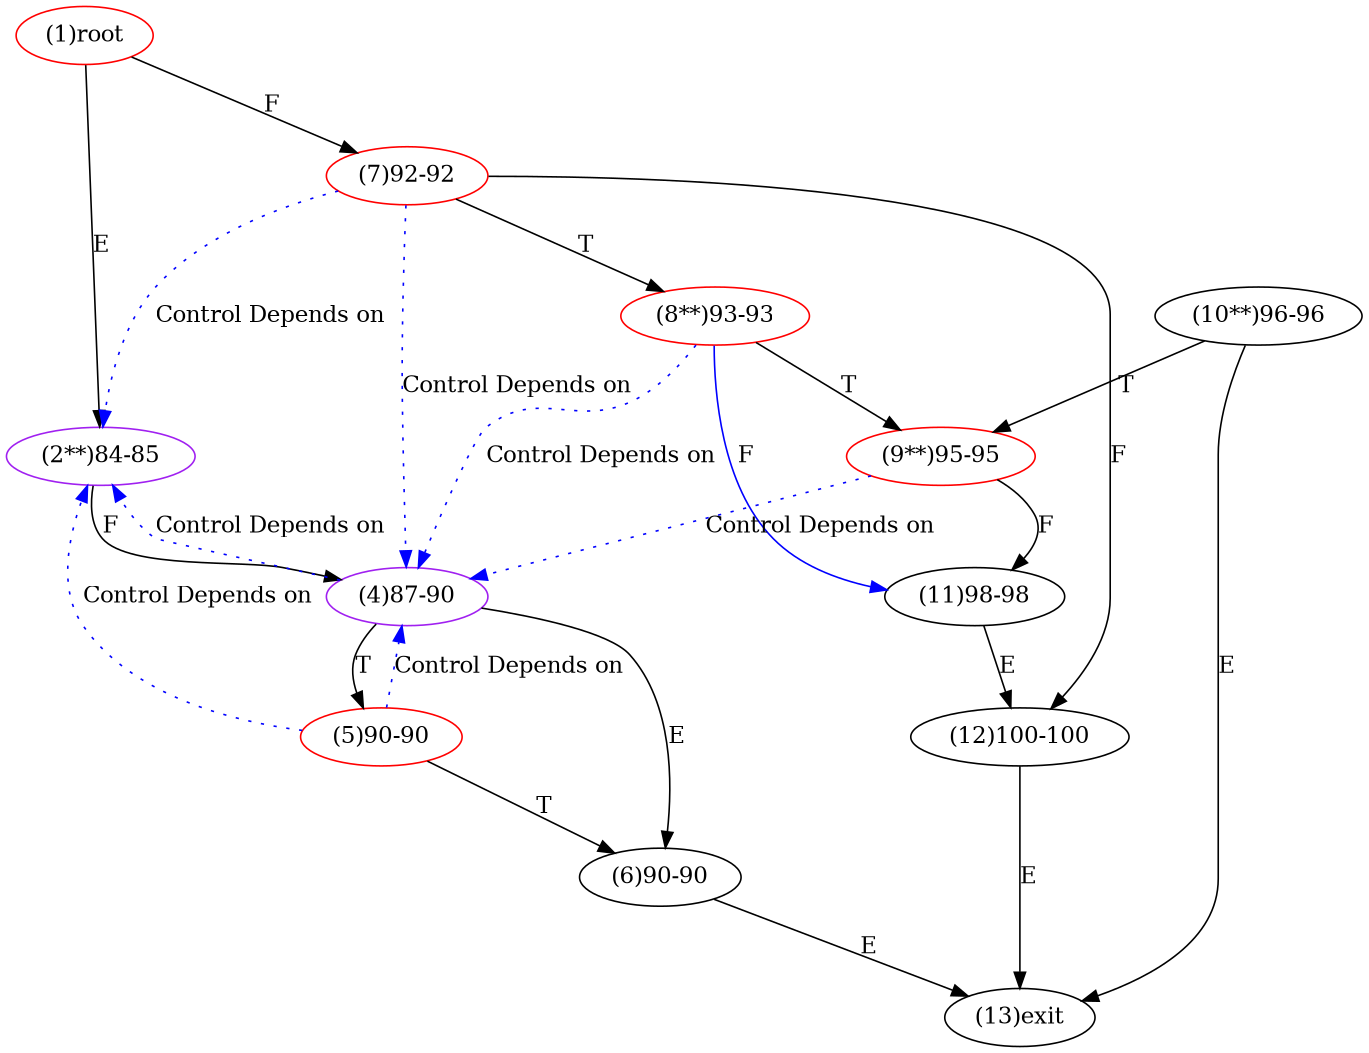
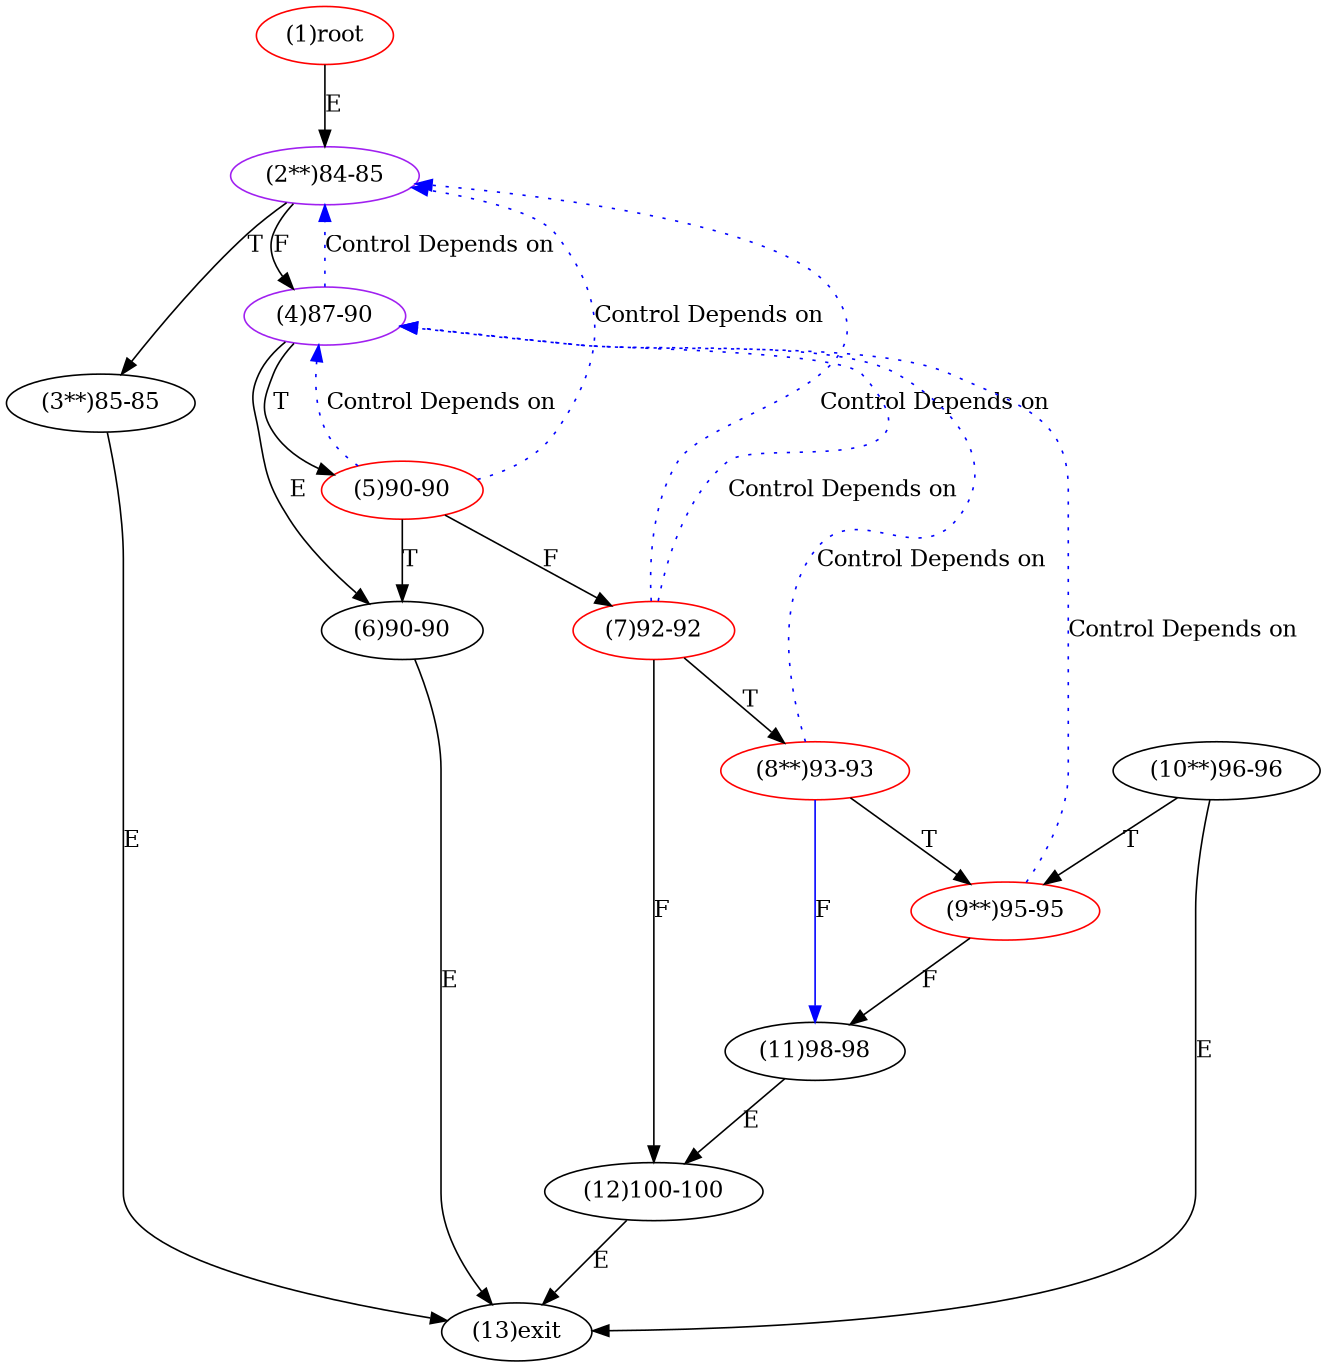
edge "(1)root" -> "(7)92-92": now "(5)90-90" -> "(7)92-92"
node "(3**)85-85": added
